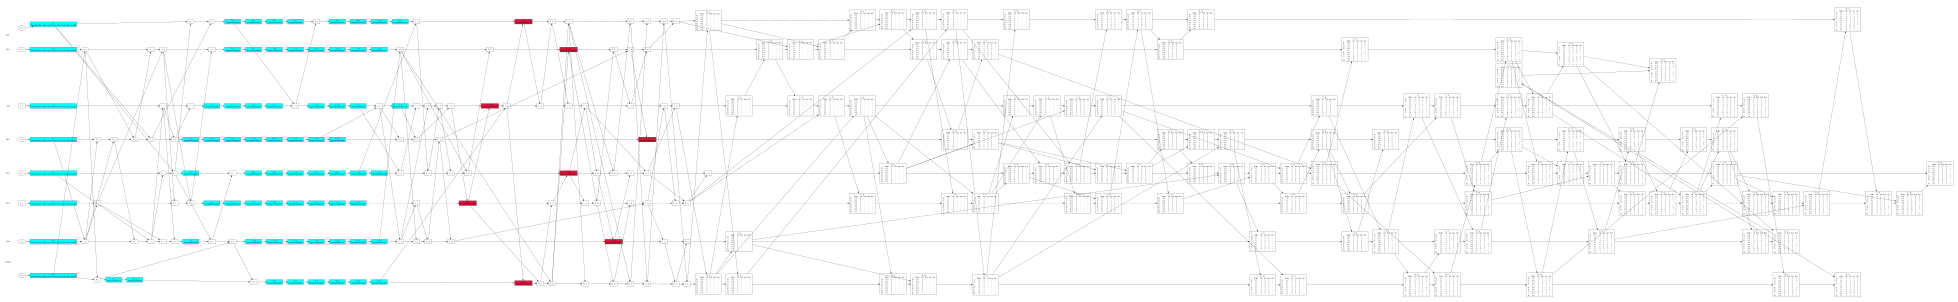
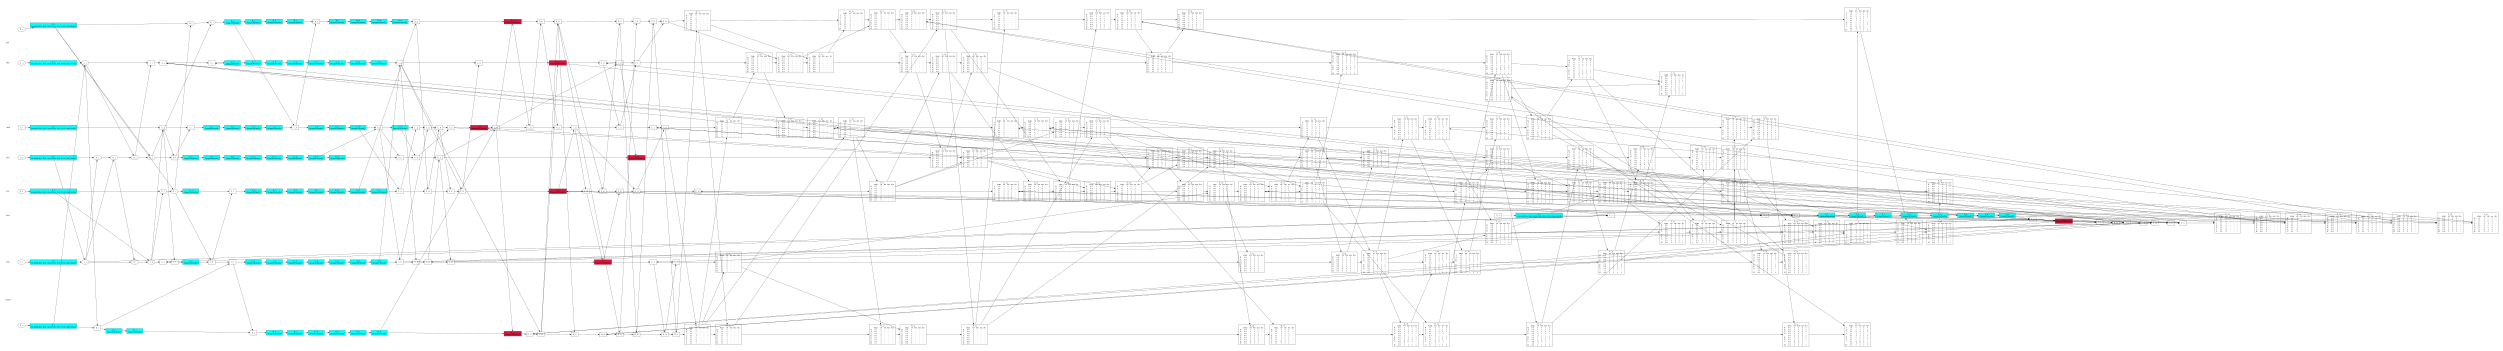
edge "F_29" -> "F_30": now "G_27" -> "F_30"
